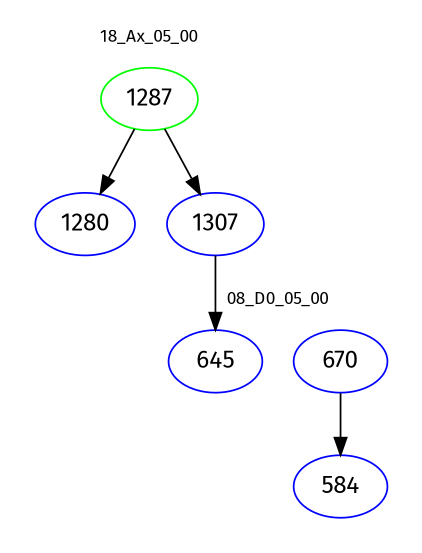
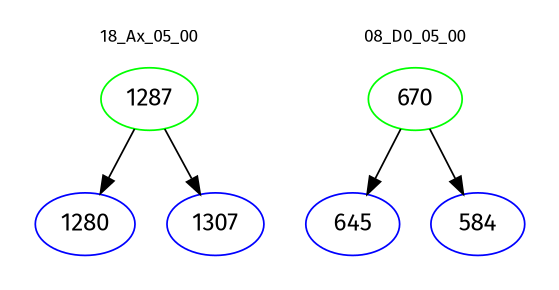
edge "1307" -> "645": now "670" -> "645"
node "670": color blue -> green
